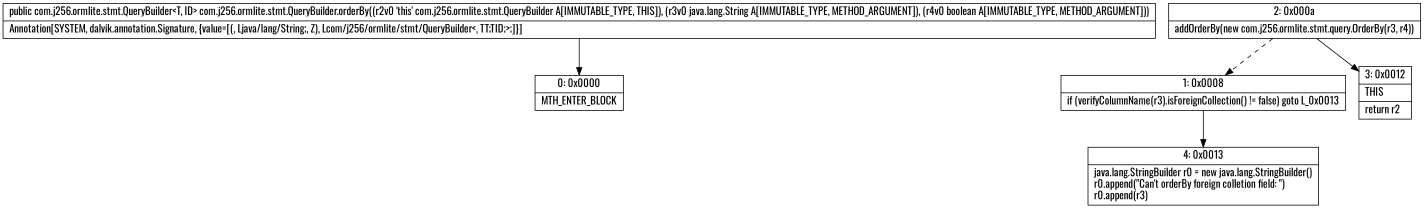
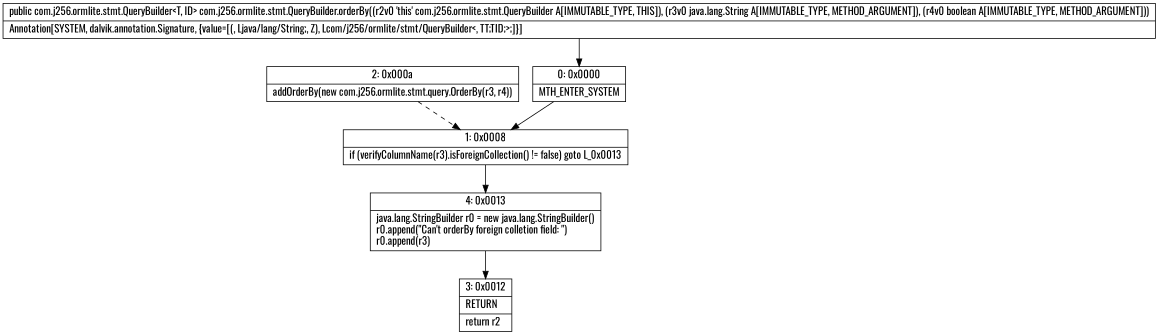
edge "2: 0x000a" -> "3: 0x0012": now "4: 0x0013" -> "3: 0x0012"
node "3: 0x0012": text "THIS" -> "RETURN"
node "0: 0x0000": text "MTH_ENTER_BLOCK" -> "MTH_ENTER_SYSTEM"
edge "0: 0x0000" -> "1: 0x0008": added
